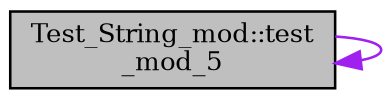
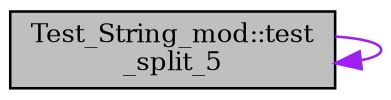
node "Test_String_mod::test _mod_5": label "Test_String_mod::test _mod_5" -> "Test_String_mod::test _split_5"
